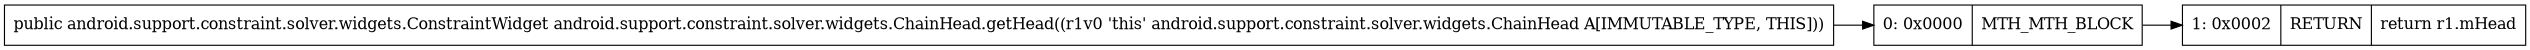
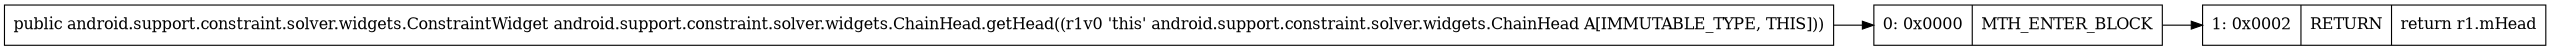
node "0: 0x0000": text "MTH_MTH_BLOCK" -> "MTH_ENTER_BLOCK"
